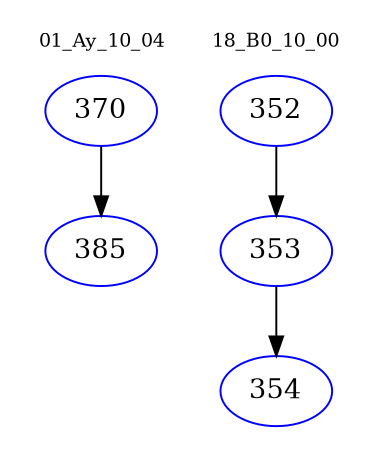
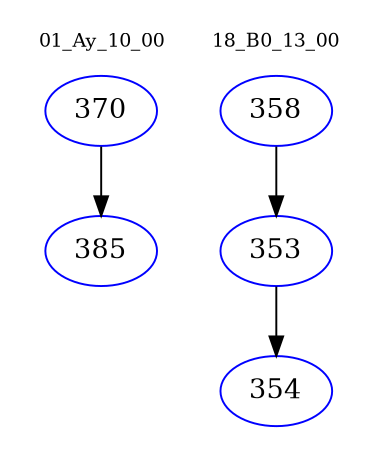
cluster "01_Ay_10_04": label "01_Ay_10_04" -> "01_Ay_10_00"
cluster "18_B0_10_00": label "18_B0_10_00" -> "18_B0_13_00"
node "352": label "352" -> "358"
